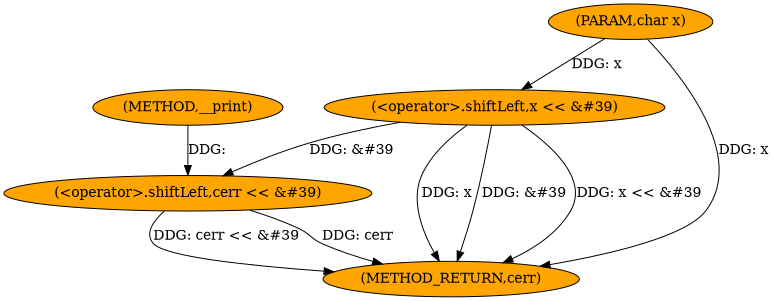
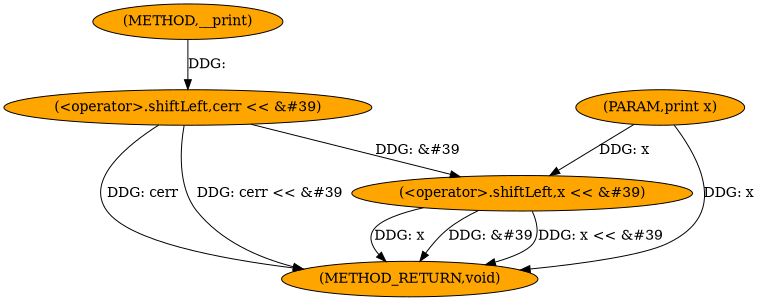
node "(PARAM,char x)": label "(PARAM,char x)" -> "(PARAM,print x)"
edge "(<operator>.shiftLeft,x << &#39)" -> "(<operator>.shiftLeft,cerr << &#39)": reversed
node "(METHOD_RETURN,cerr)": label "(METHOD_RETURN,cerr)" -> "(METHOD_RETURN,void)"
